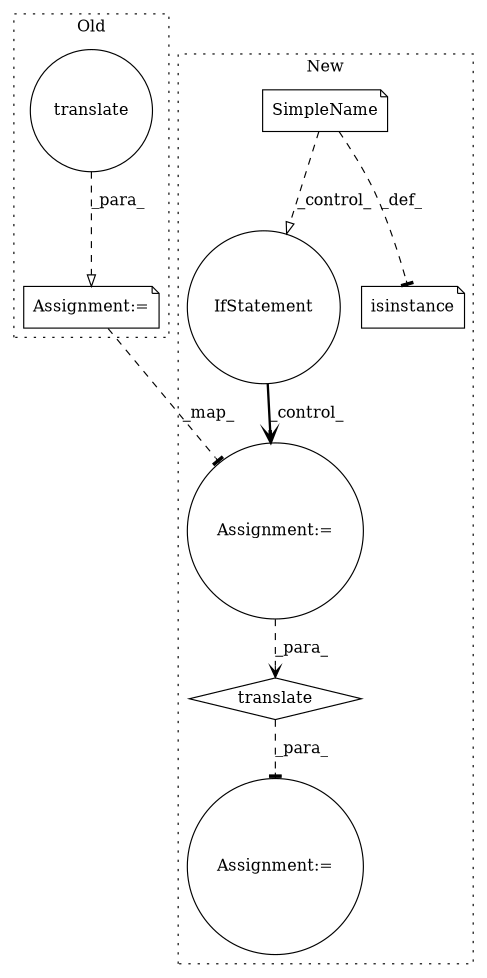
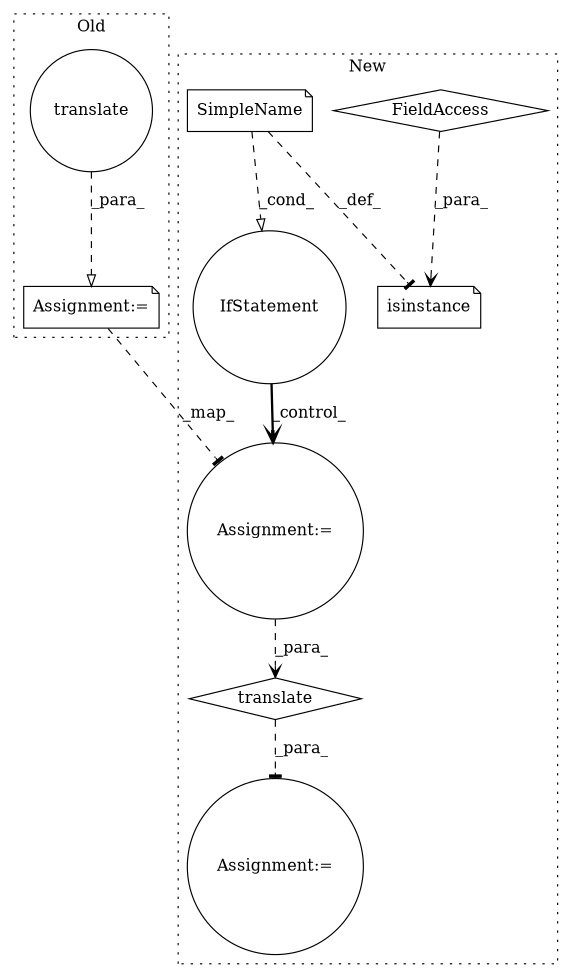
node "FieldAccess": added
edge "SimpleName" -> "IfStatement": label "_control_" -> "_cond_"
